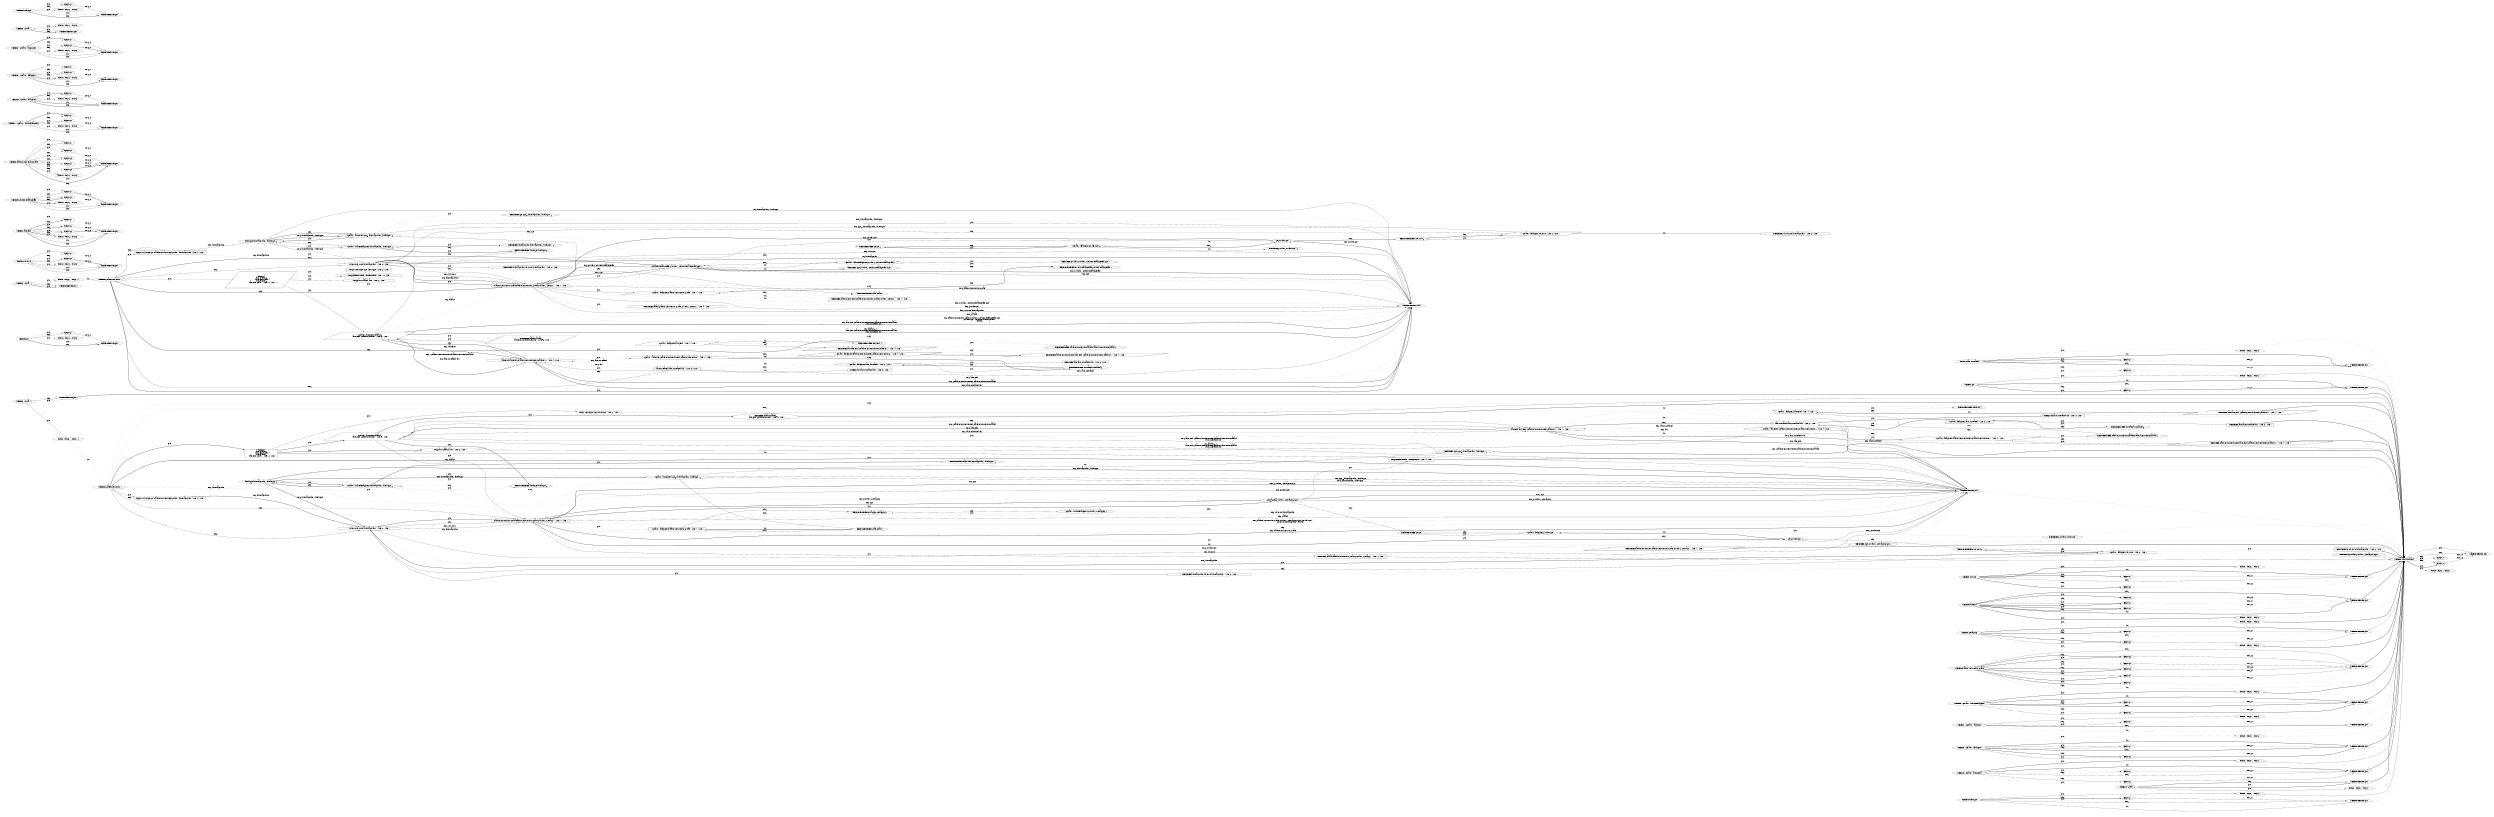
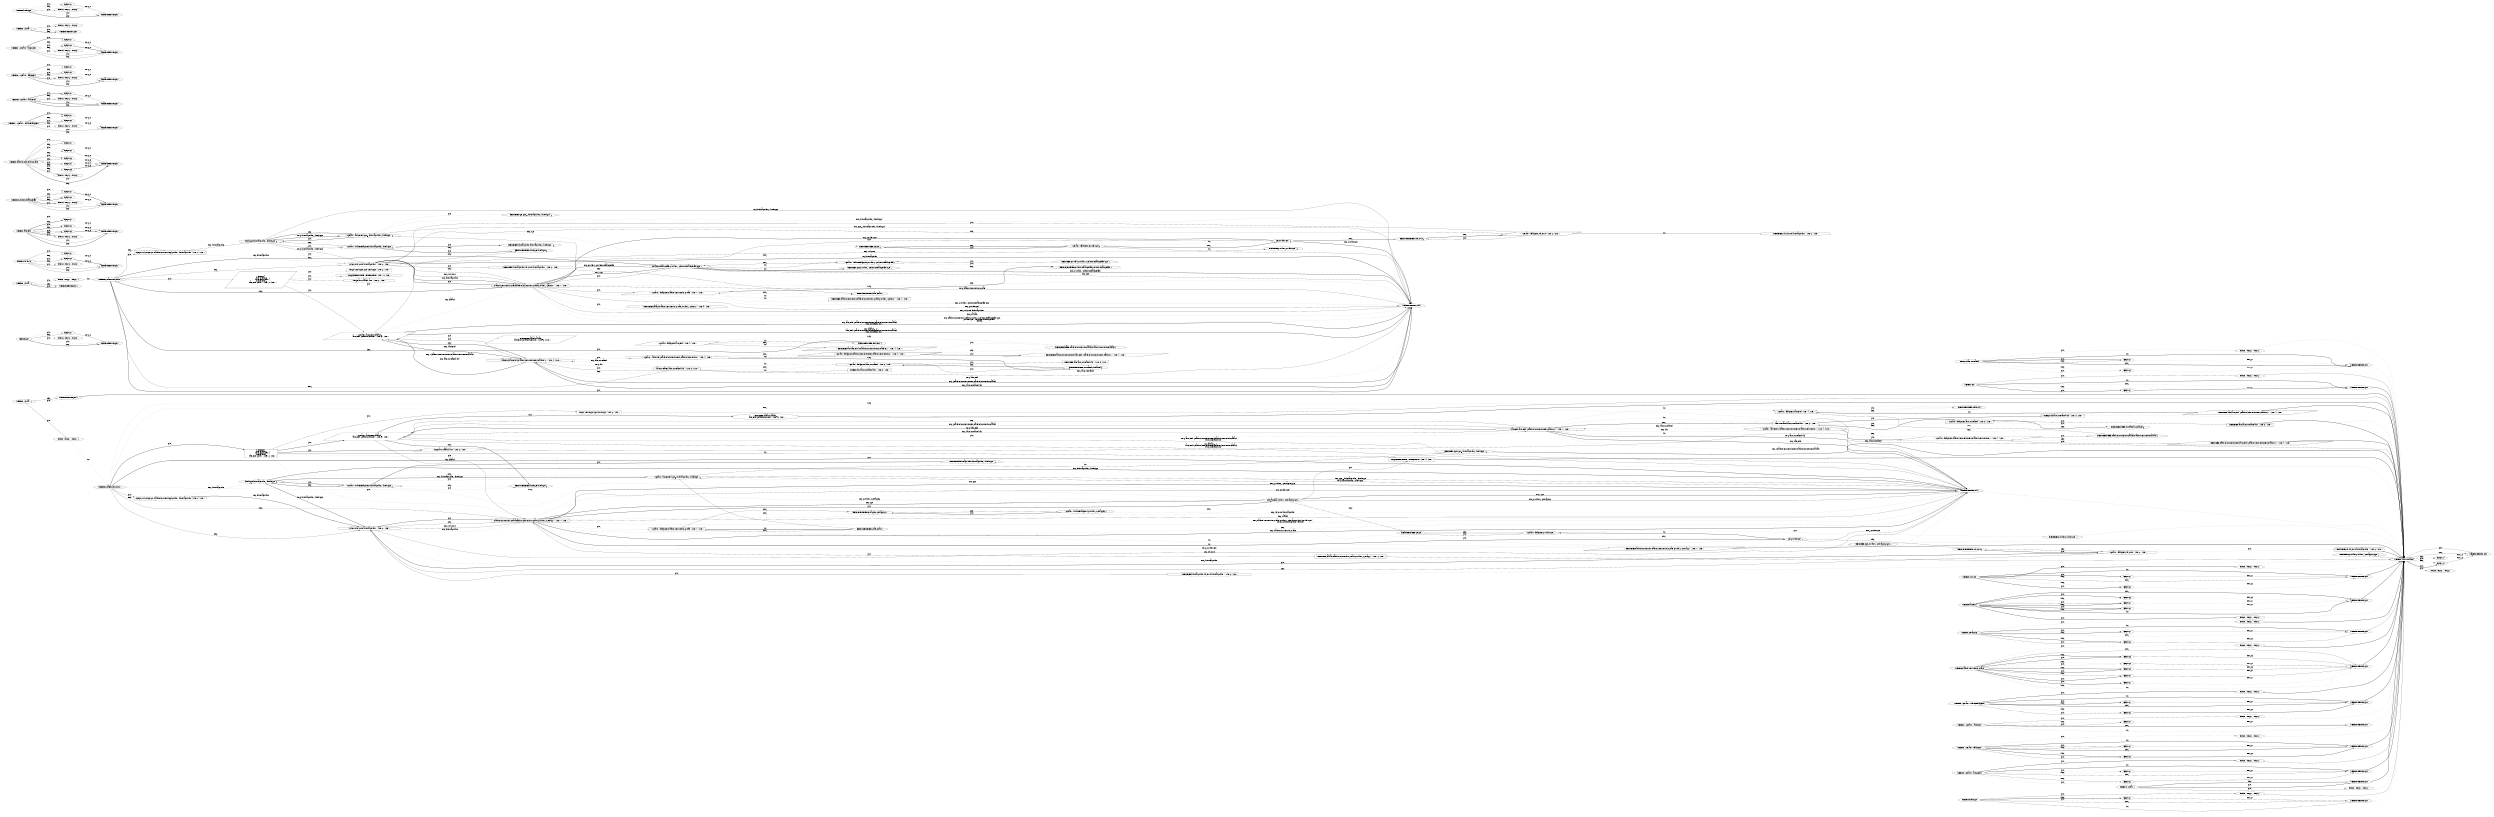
edge "(<operator>.indirectFieldAccess,provider_->GetMapping)" -> "(FIELD_IDENTIFIER,GetMapping,GetMapping)": style dotted -> bold
